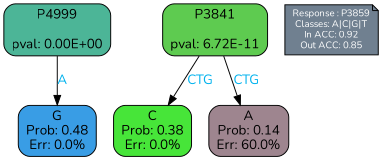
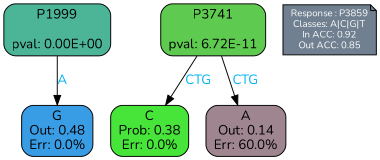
node "P4999 pval: 0.00E+00": label "P4999 pval: 0.00E+00" -> "P1999 pval: 0.00E+00"
node "P3841 pval: 6.72E-11": label "P3841 pval: 6.72E-11" -> "P3741 pval: 6.72E-11"
node "G Prob: 0.48 Err: 0.0%": label "G Prob: 0.48 Err: 0.0%" -> "G Out: 0.48 Err: 0.0%"
node "A Prob: 0.14 Err: 60.0%": label "A Prob: 0.14 Err: 60.0%" -> "A Out: 0.14 Err: 60.0%"
